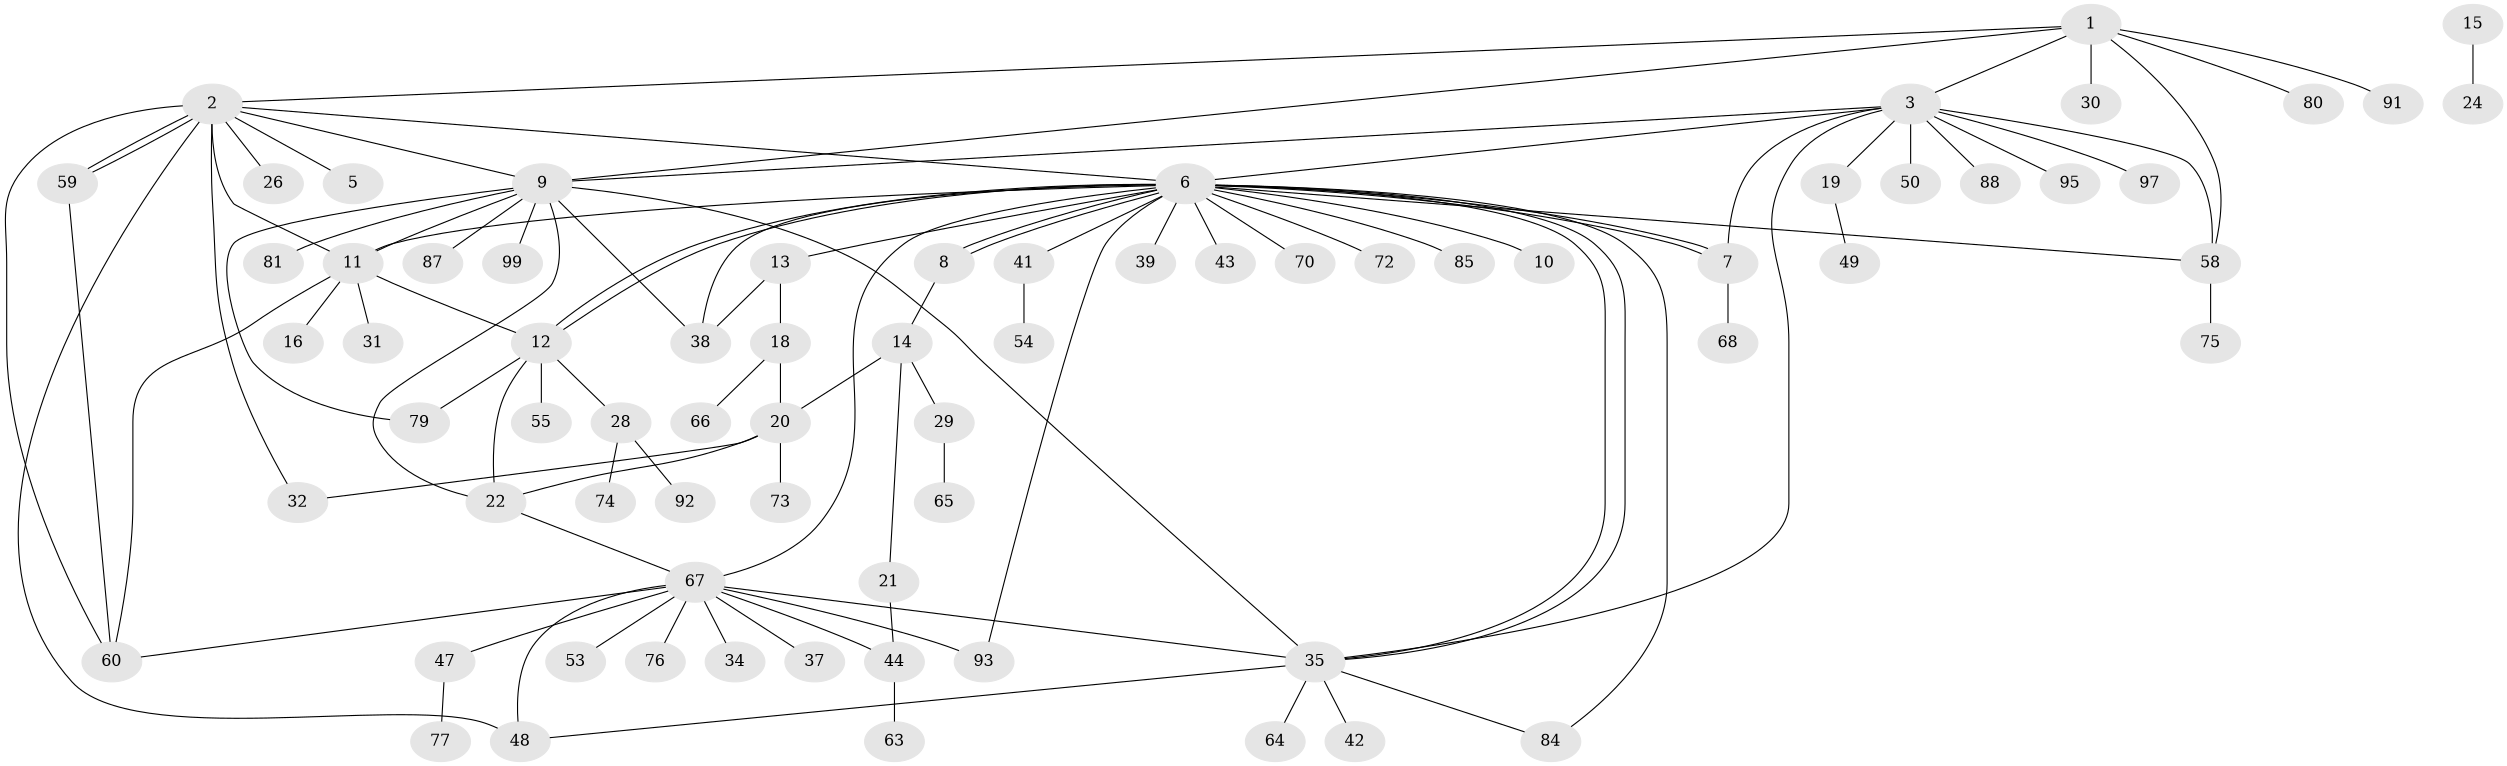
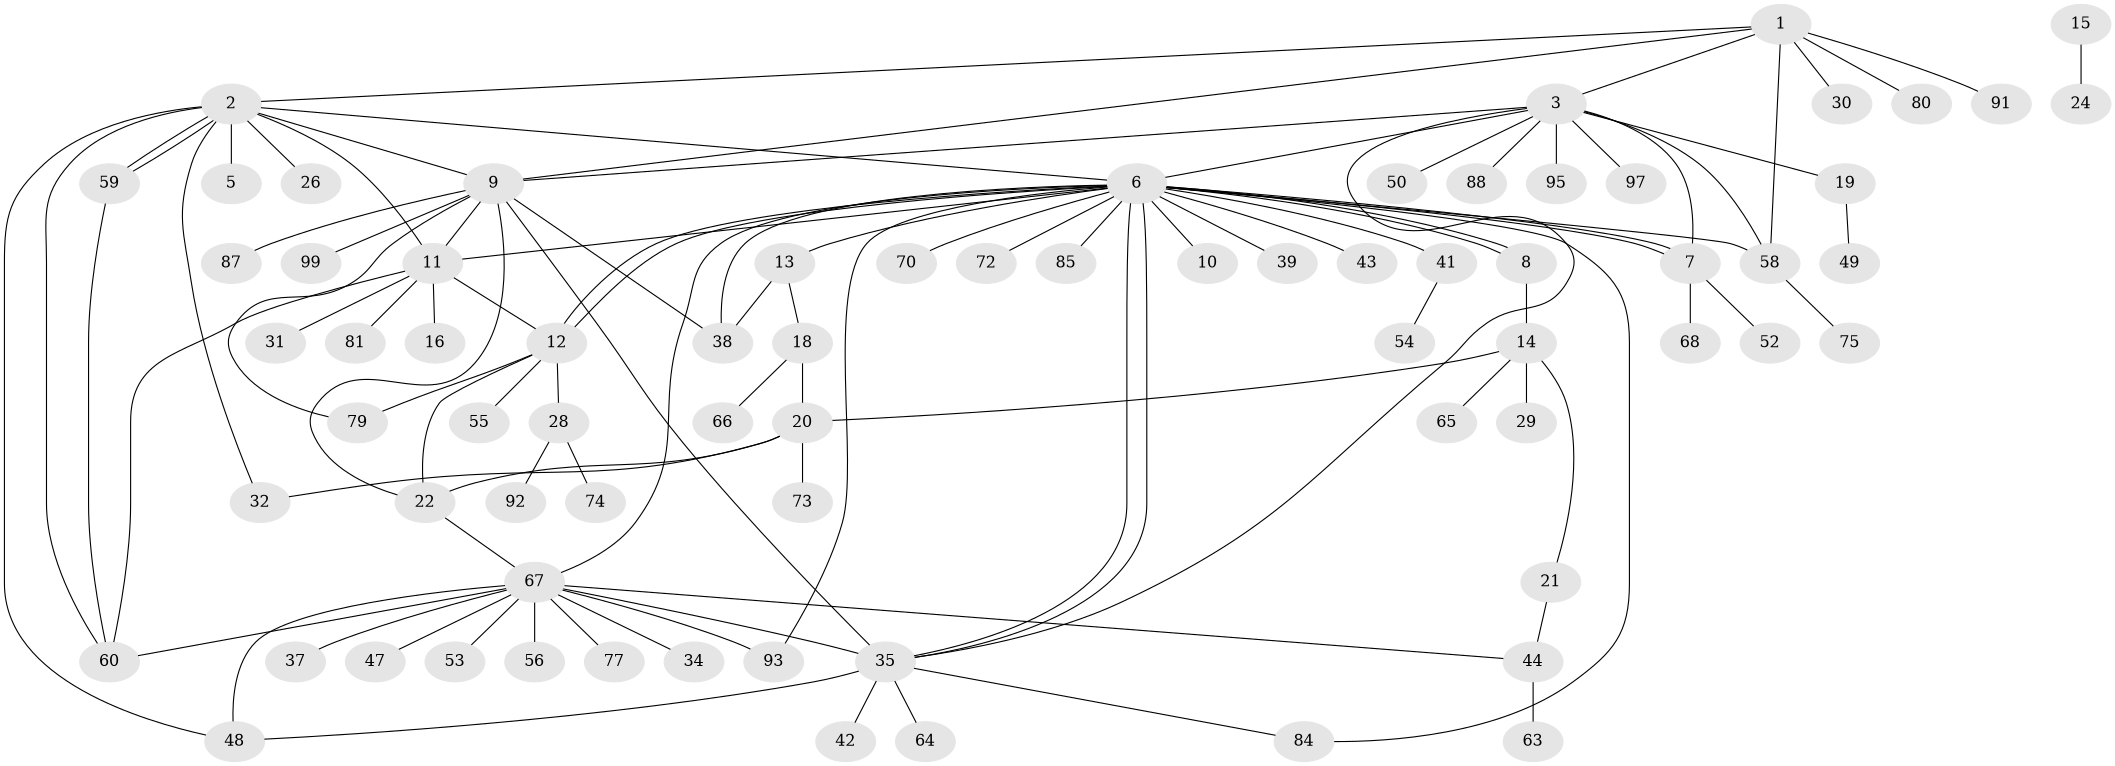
edge "9" -- "81": now "11" -- "81"
node "52": added
edge "29" -- "65": now "14" -- "65"
node "76": label "76" -> "56"
edge "47" -- "77": now "67" -- "77"
